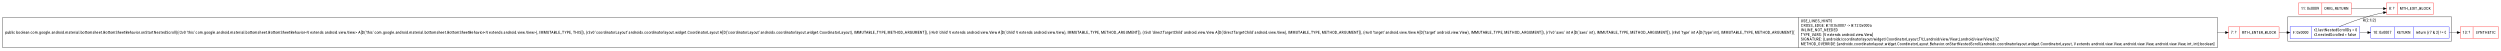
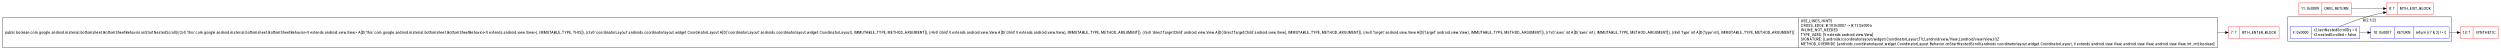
edge "7: ?" -> "9: 0x0000": removed
